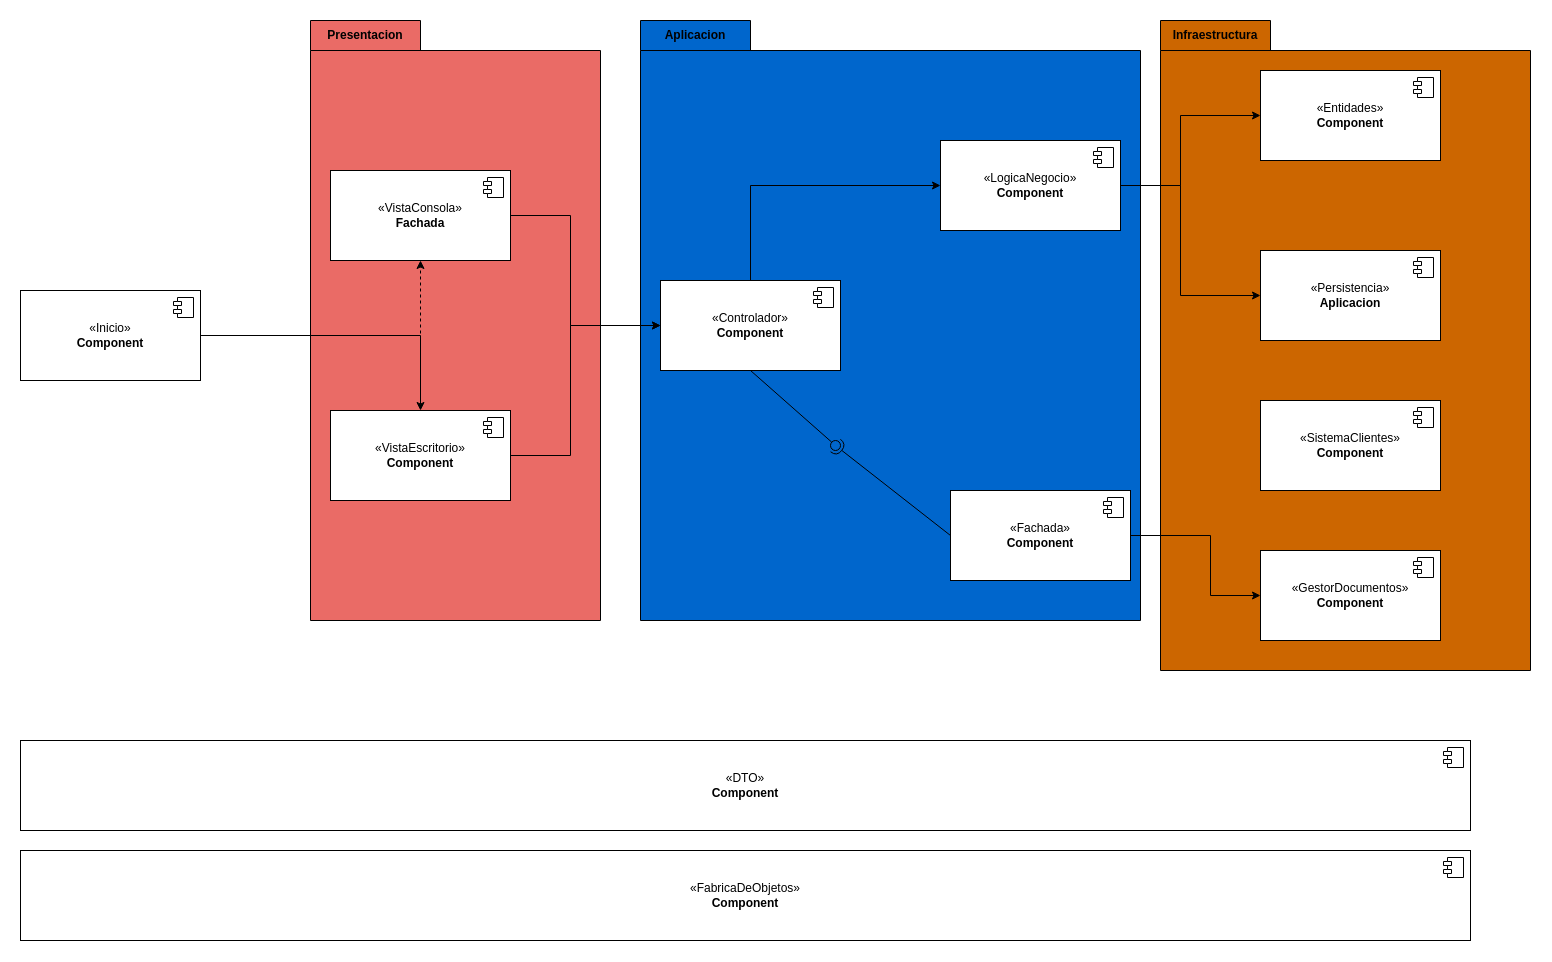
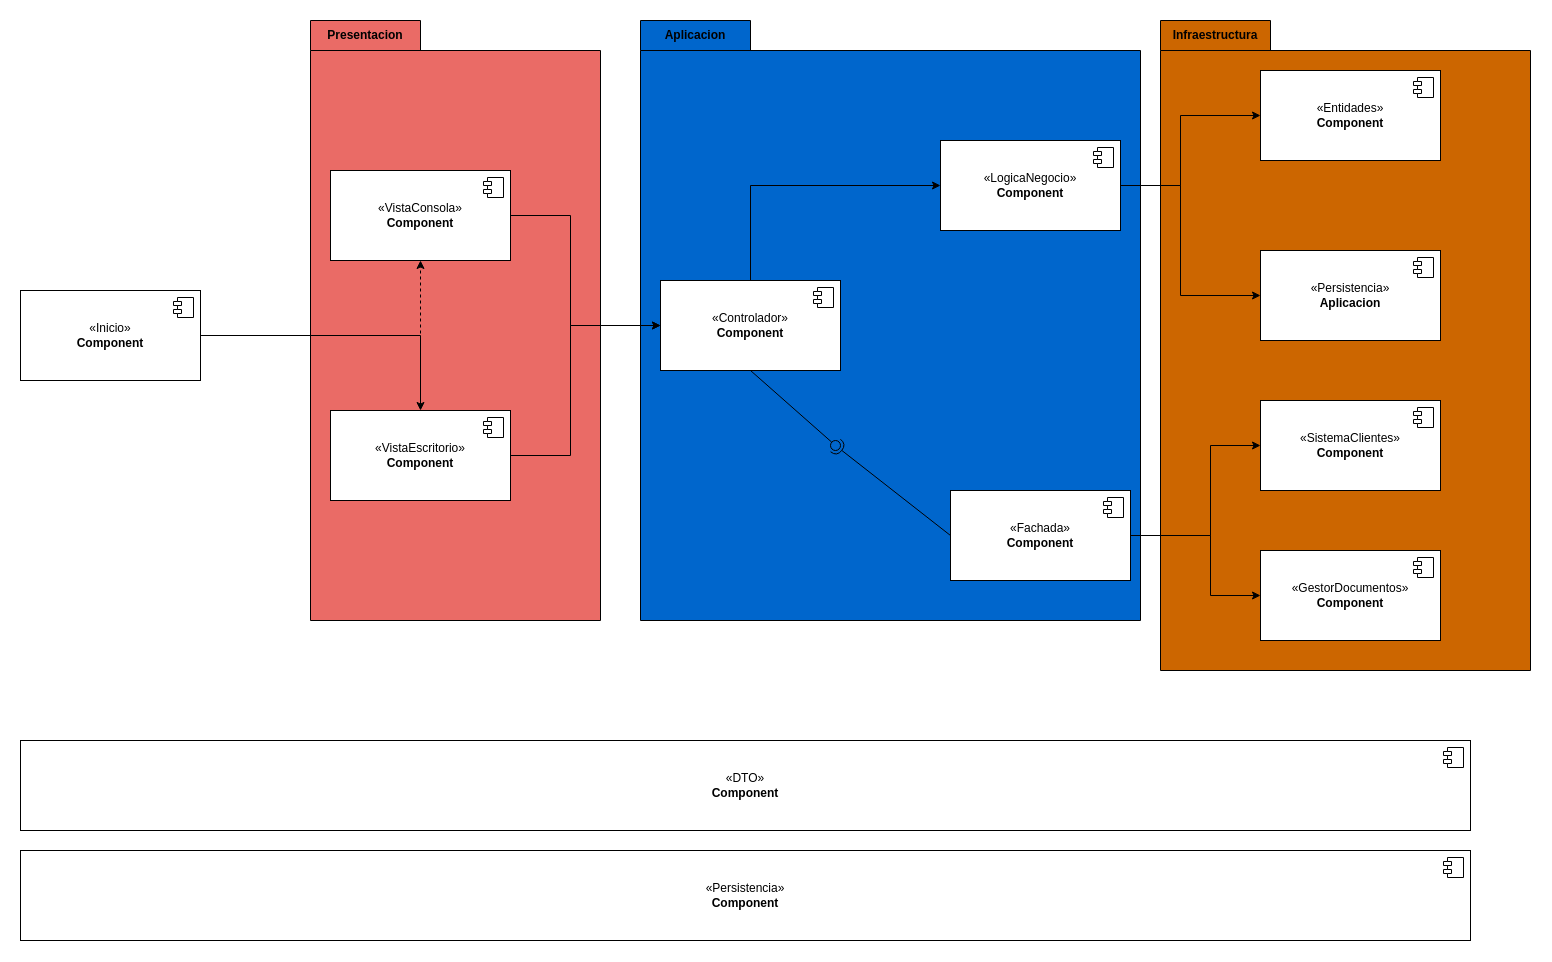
node "«VistaConsola» Fachada": label "«VistaConsola» Fachada" -> "«VistaConsola» Component"
edge "«Fachada» Component" -> "«SistemaClientes» Component": added
node "«FabricaDeObjetos» Component": label "«FabricaDeObjetos» Component" -> "«Persistencia» Component"
